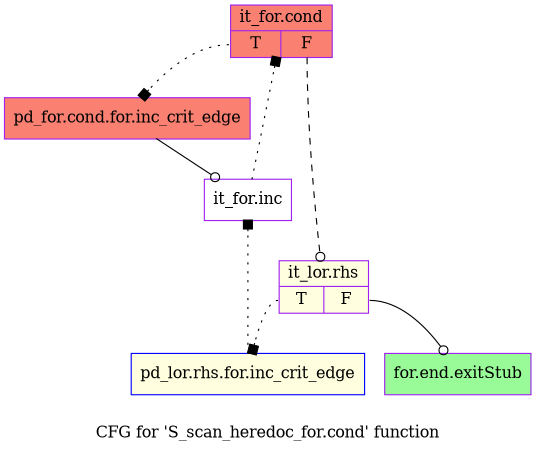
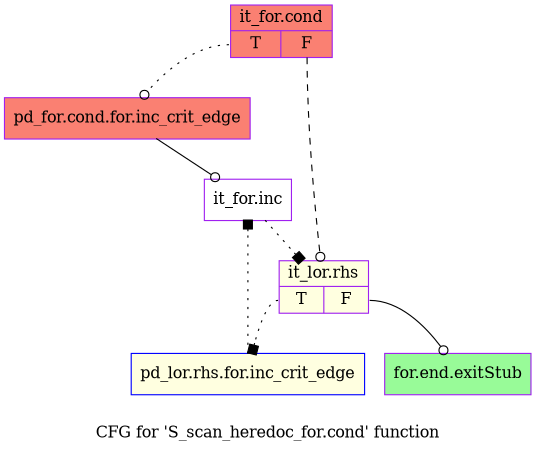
edge "it_for.cond" -> "pd_for.cond.for.inc_crit_edge": arrowhead box -> odot
edge "it_for.inc" -> "it_for.cond": now "it_for.inc" -> "it_lor.rhs"
